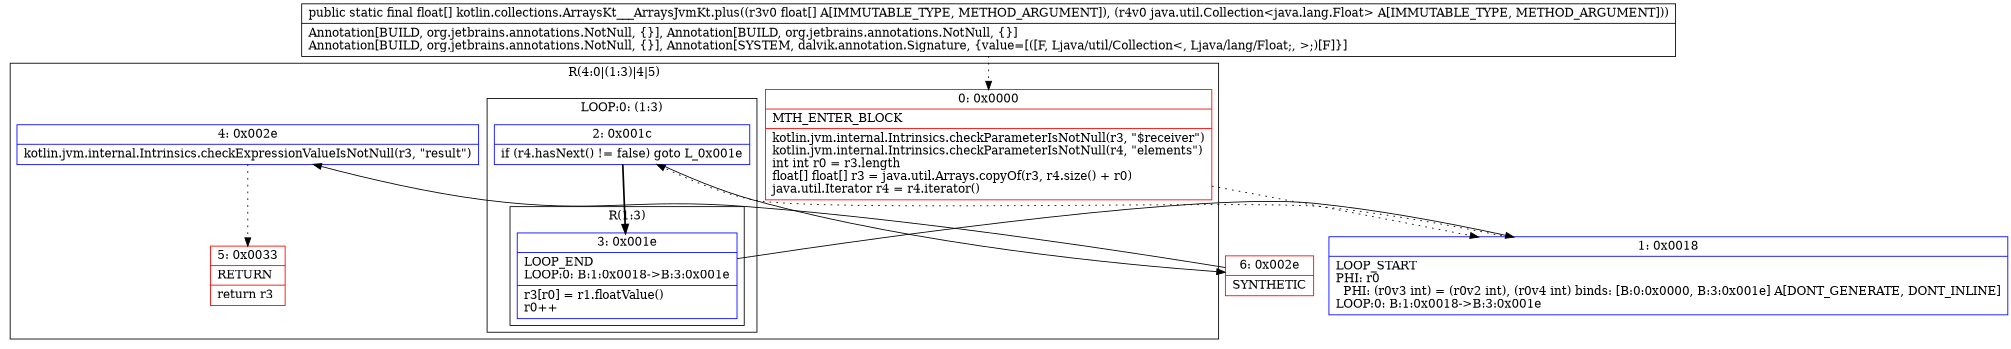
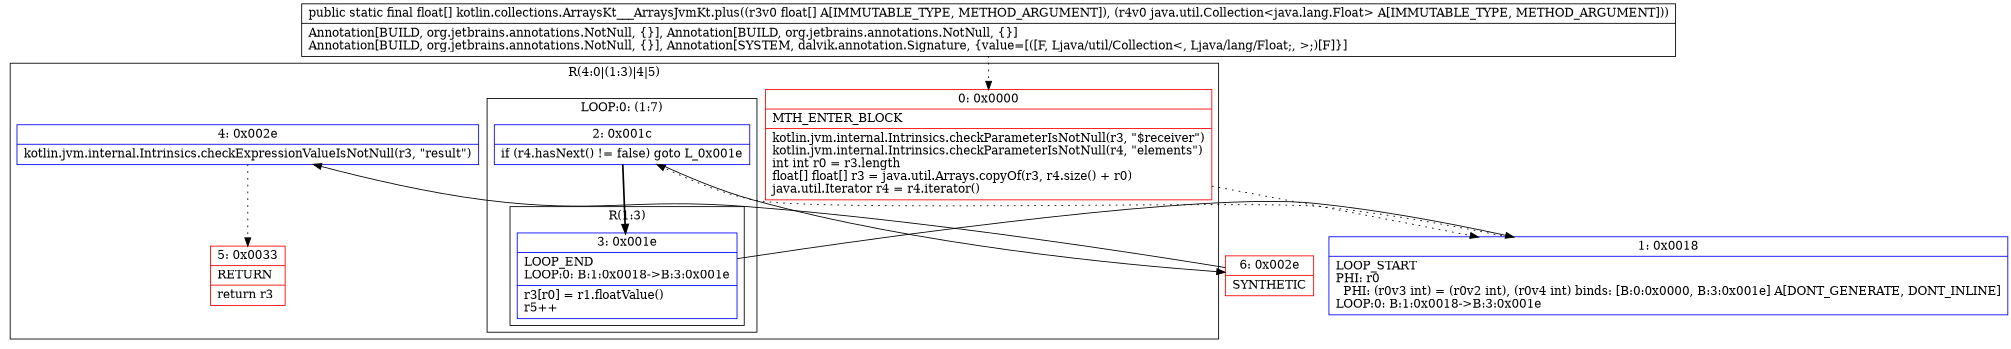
cluster "LOOP:0: (1:3)": label "LOOP:0: (1:3)" -> "LOOP:0: (1:7)"
node "3: 0x001e": text "r0++" -> "r5++"
